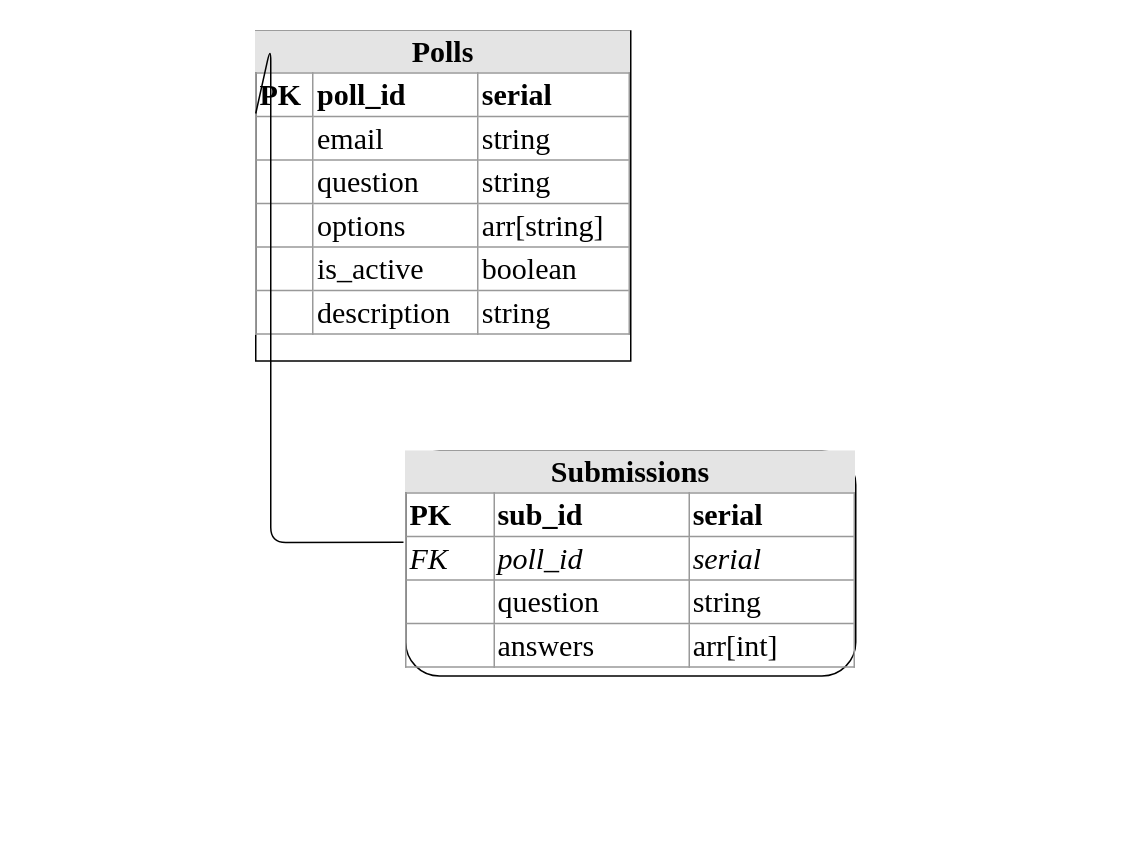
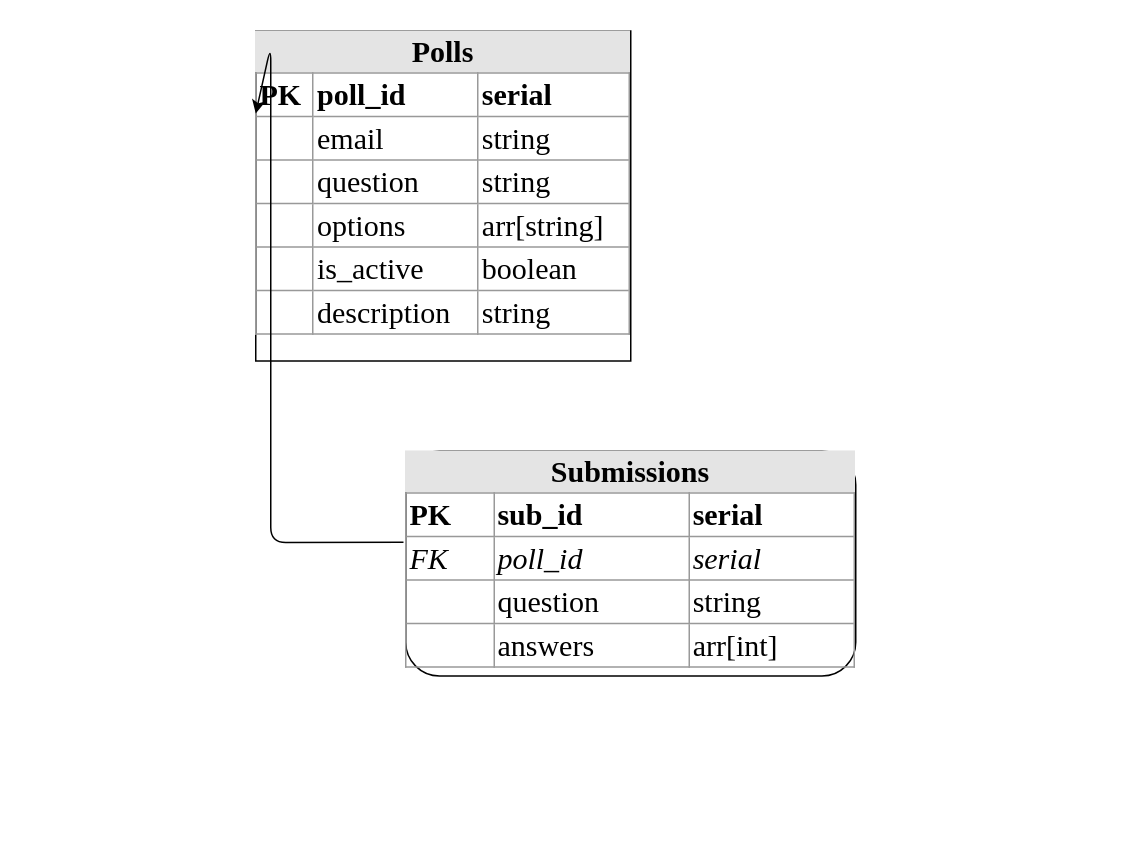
edge "Polls PK poll_id serial email string question string options arr[string] is_active boolean description string" -- "Submissions PK sub_id serial FK poll_id serial question string answers arr[int]": arrowhead none -> classic
